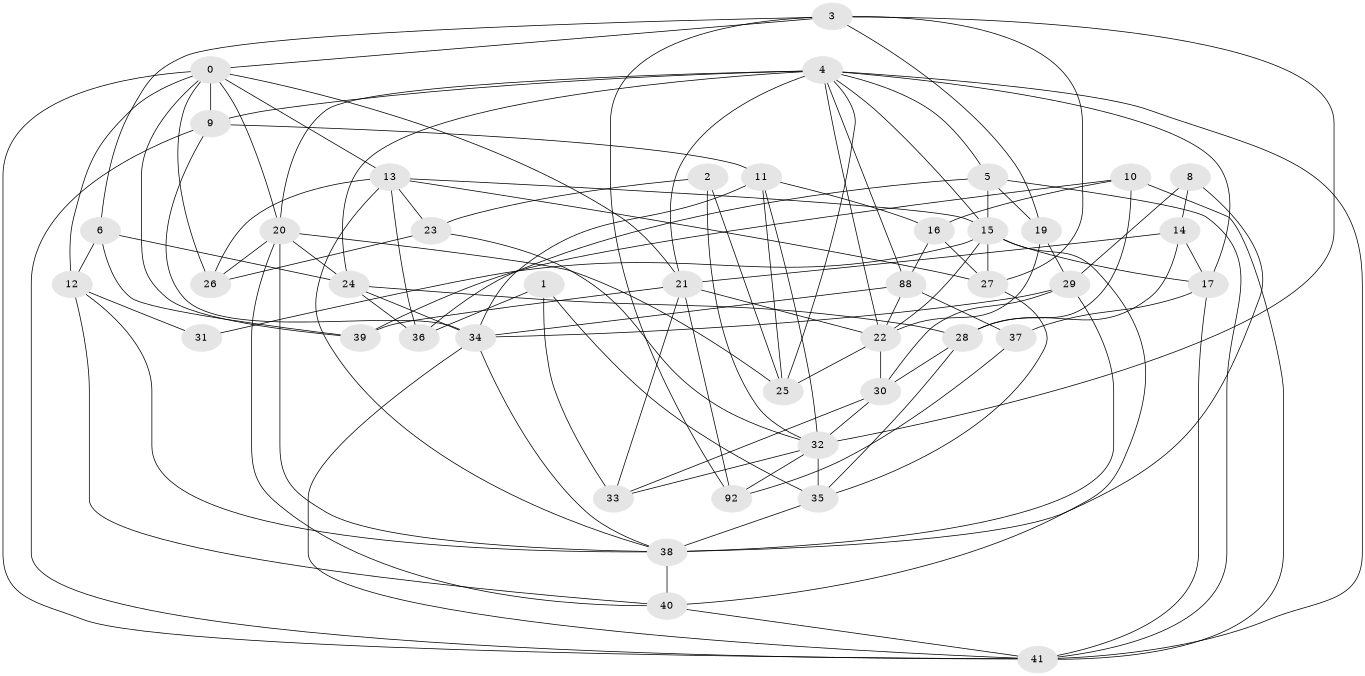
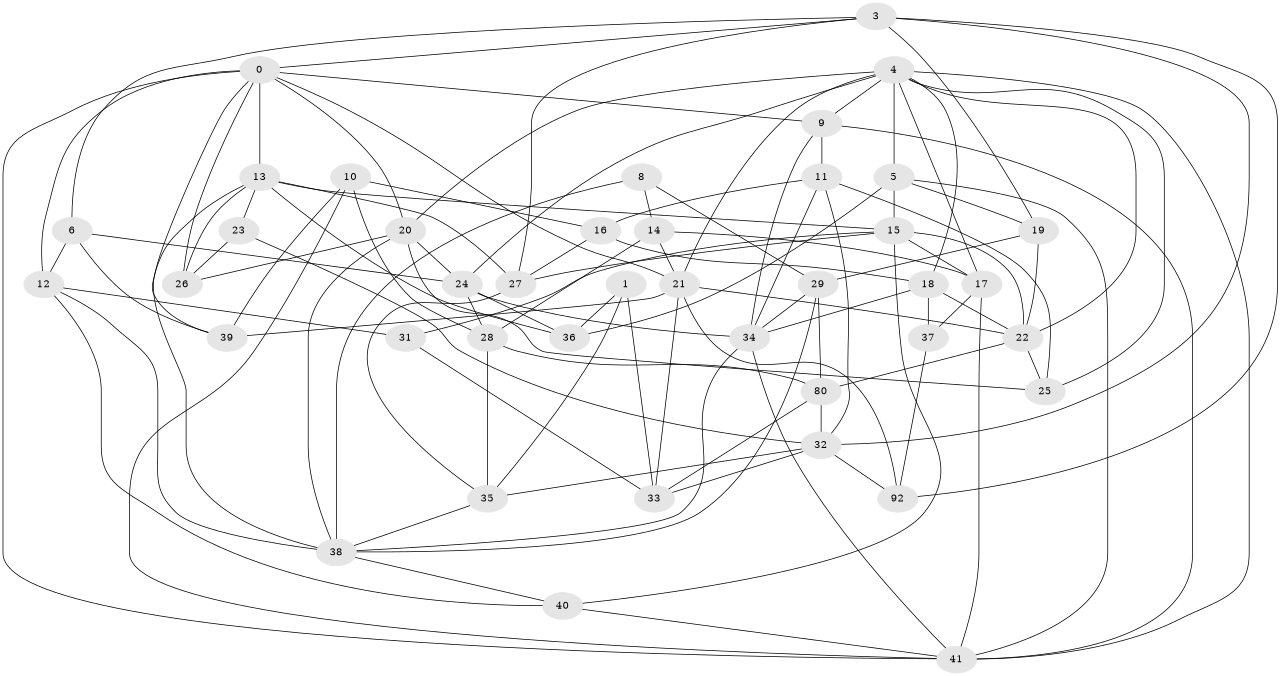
edge "4" -- "15": removed
node "2": removed
node "88": label "88" -> "18"
node "30": label "30" -> "80"
edge "31" -- "33": added
edge "20" -- "40": removed
